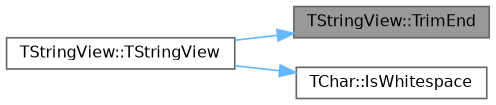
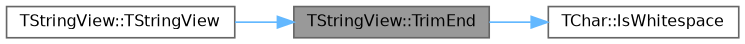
edge "TStringView::TStringView" -> "TChar::IsWhitespace": now "TStringView::TrimEnd" -> "TChar::IsWhitespace"
